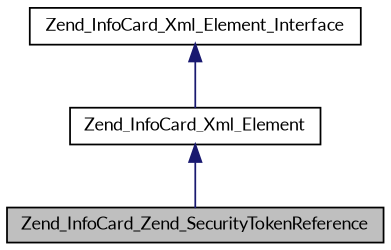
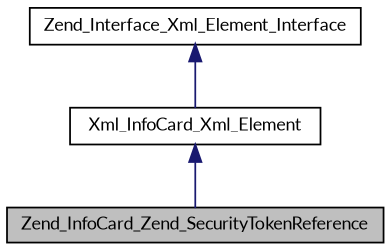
node "Zend_InfoCard_Xml_Element_Interface": label "Zend_InfoCard_Xml_Element_Interface" -> "Zend_Interface_Xml_Element_Interface"
node "Zend_InfoCard_Xml_Element": label "Zend_InfoCard_Xml_Element" -> "Xml_InfoCard_Xml_Element"
